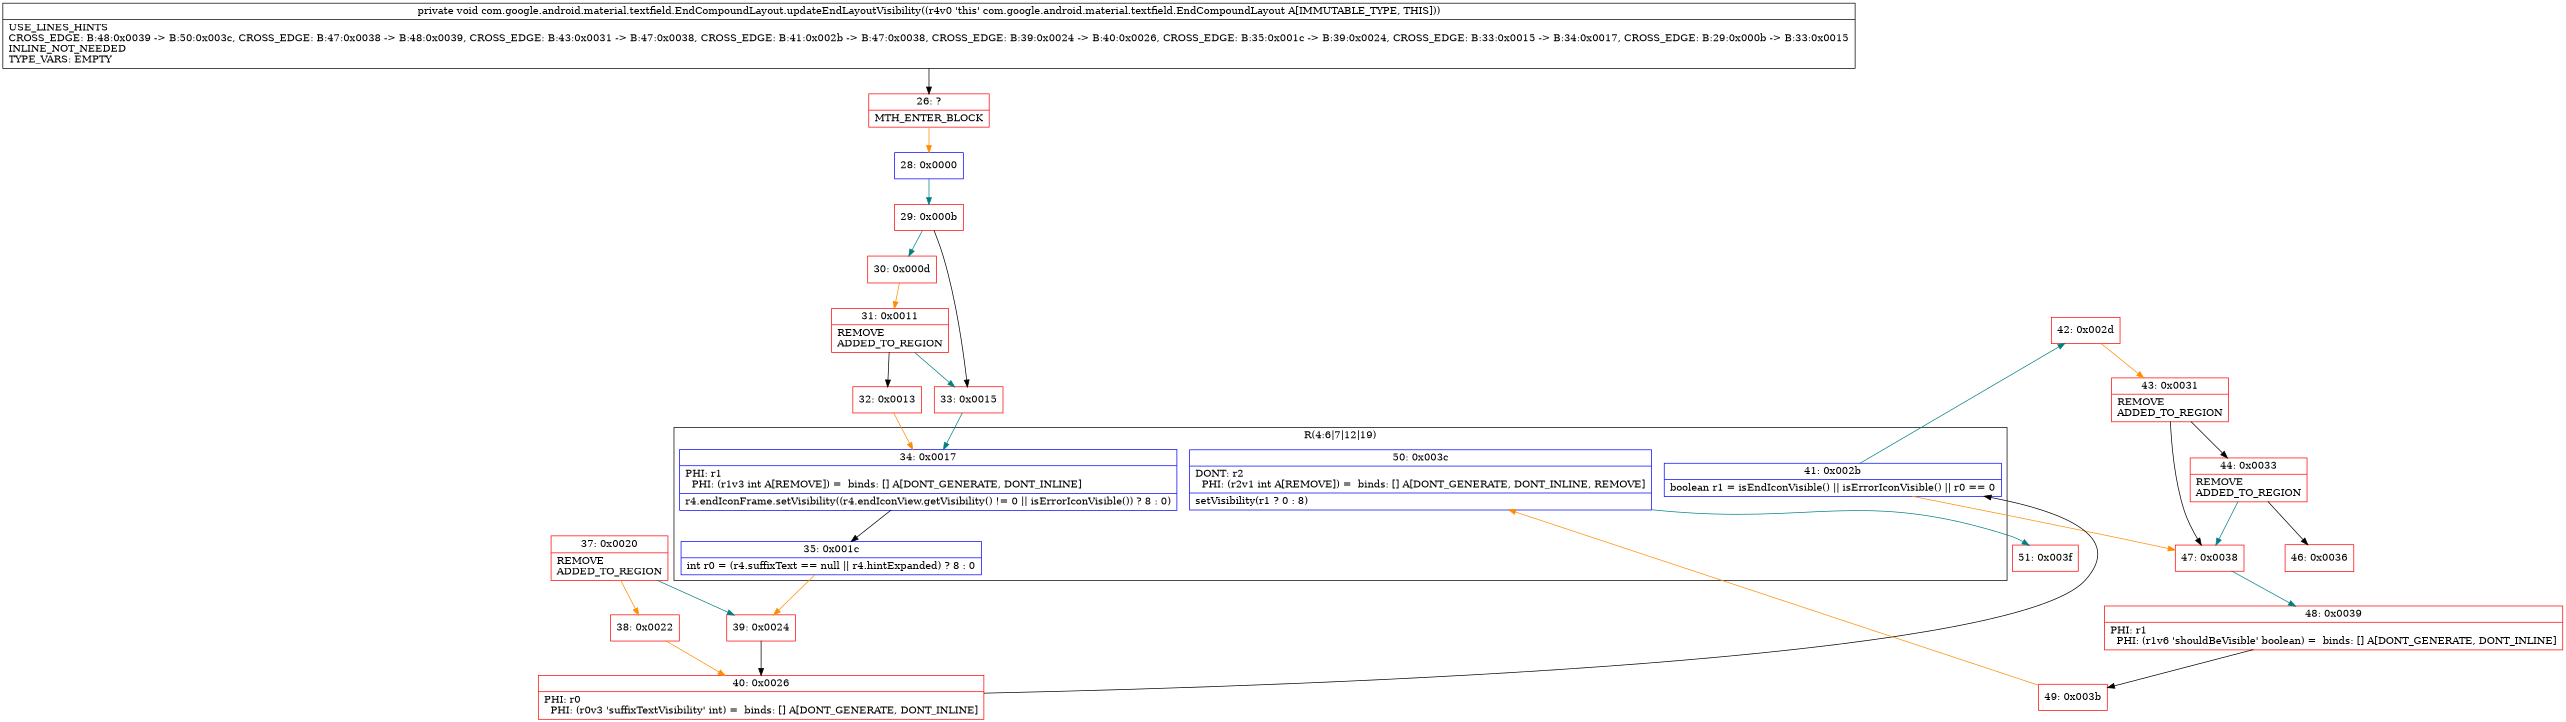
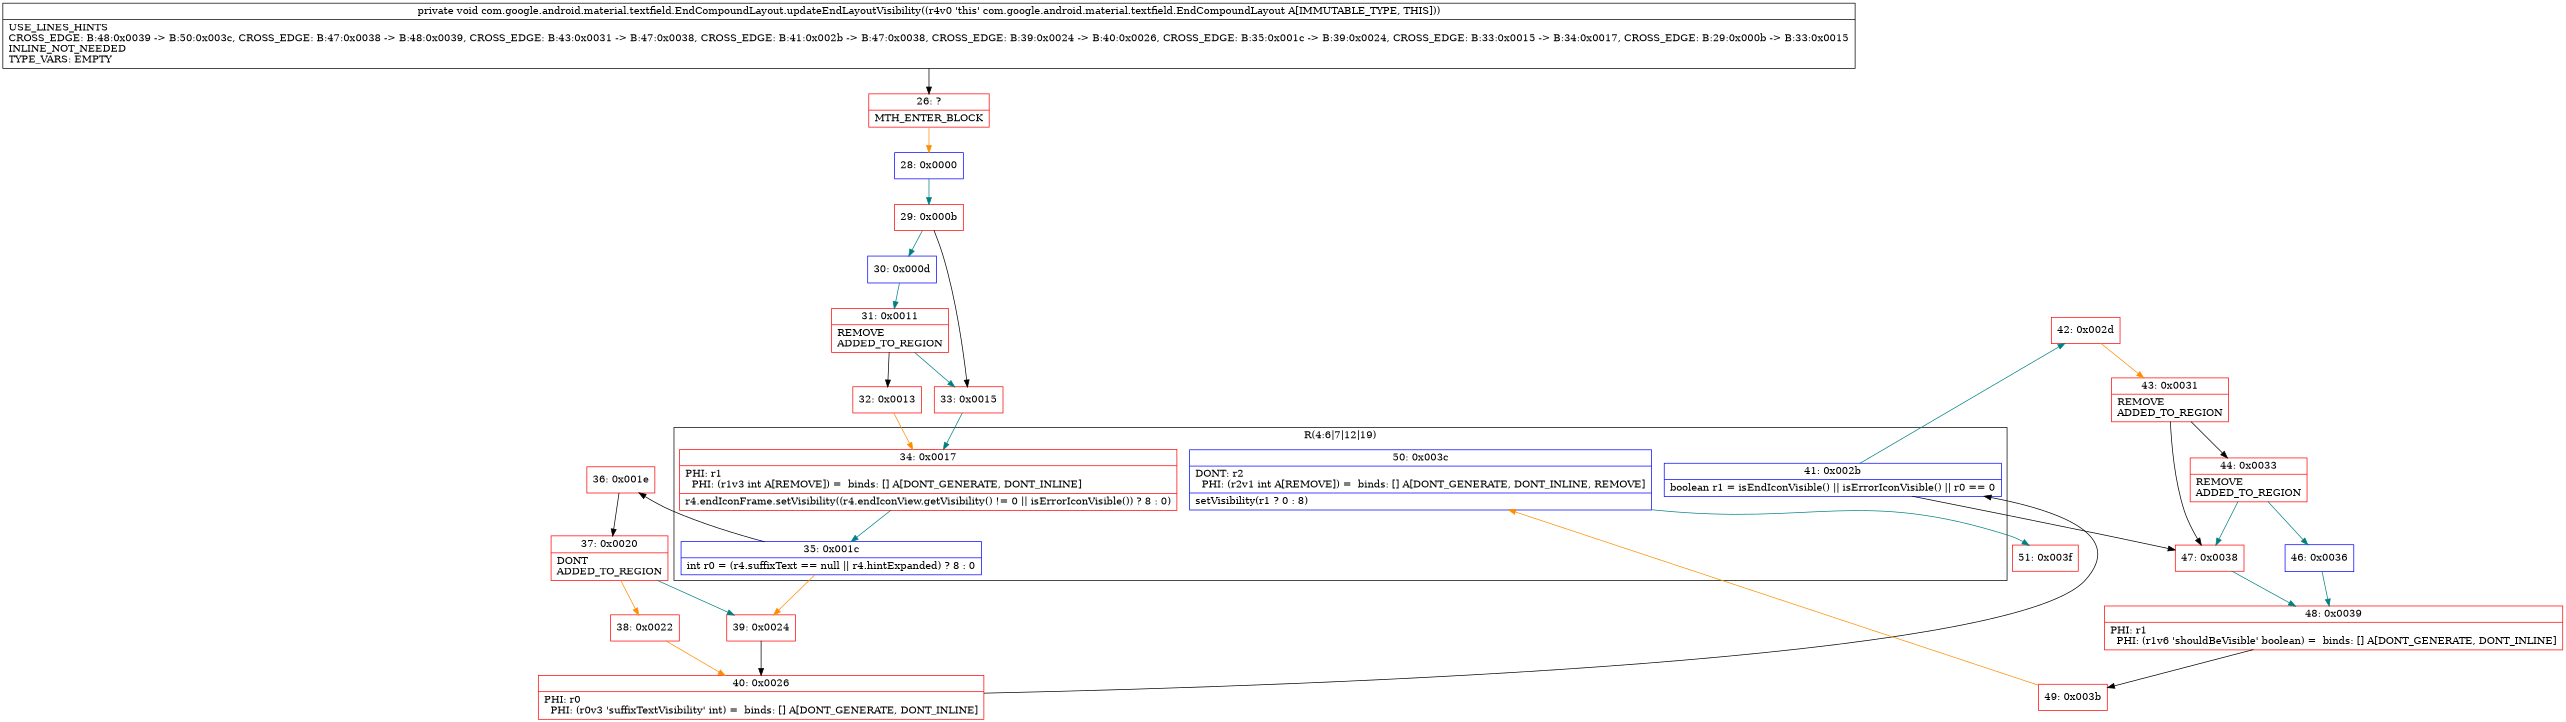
node "30: 0x000d": color red -> blue
edge "30: 0x000d" -> "31: 0x0011": color darkorange -> teal
node "36: 0x001e": added
node "34: 0x0017": color blue -> red
edge "44: 0x0033" -> "46: 0x0036": color black -> teal
edge "41: 0x002b" -> "47: 0x0038": color darkorange -> black
edge "34: 0x0017" -> "35: 0x001c": color black -> teal
node "46: 0x0036": color red -> blue
node "37: 0x0020": text "REMOVE" -> "DONT"
edge "46: 0x0036" -> "48: 0x0039": added
